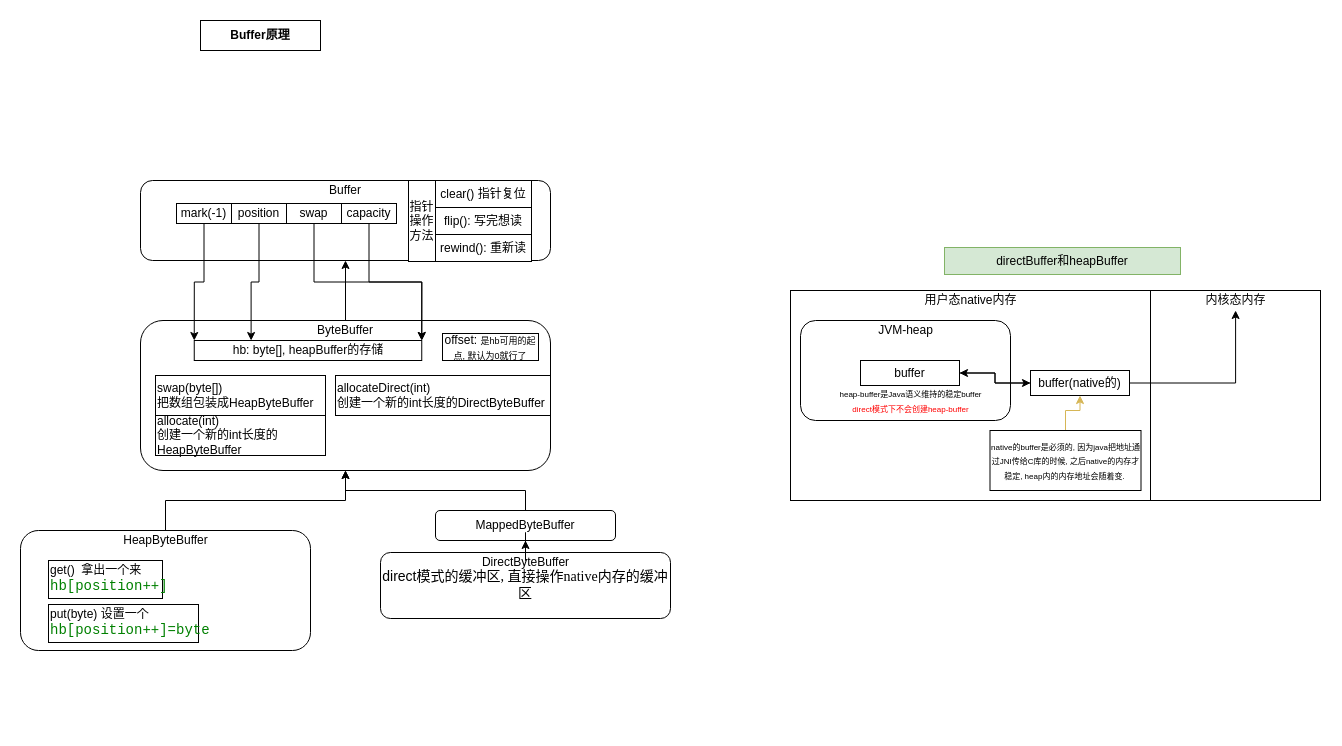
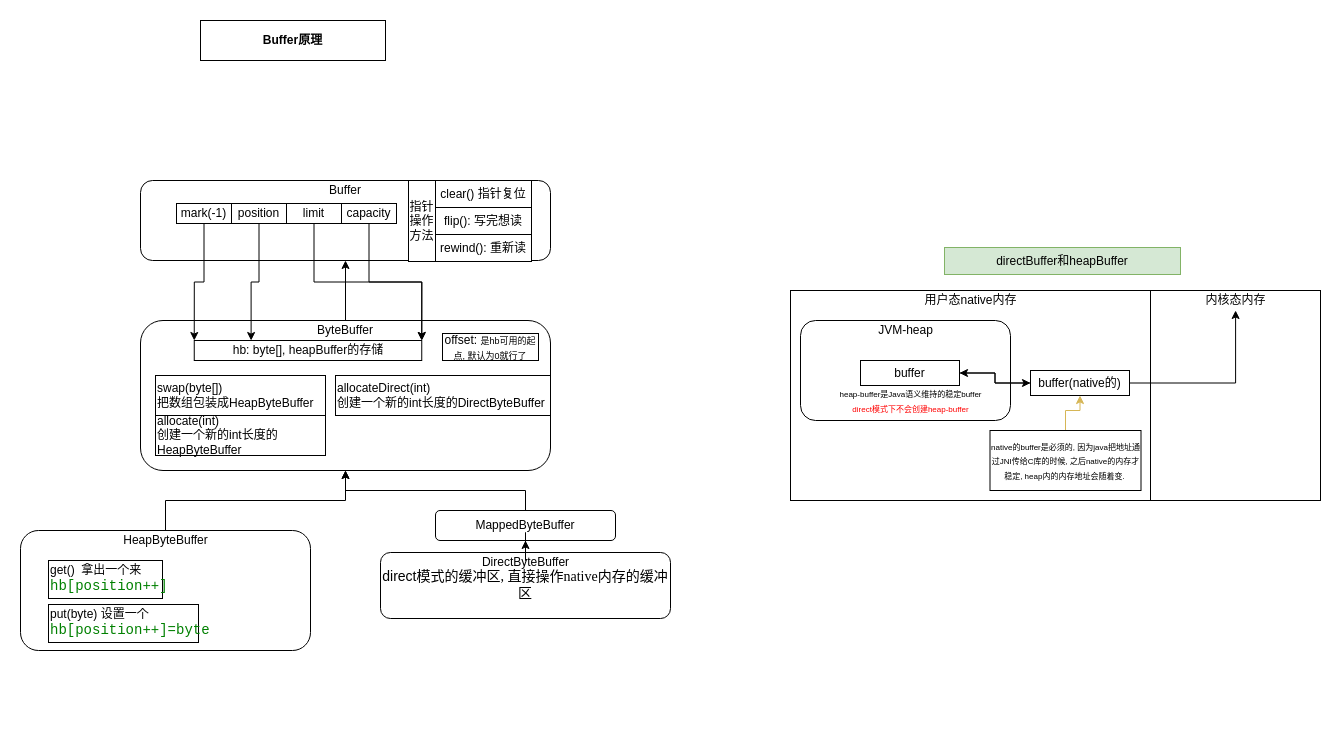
node "Buffer原理": size 120x30 -> 185x40
node "swap": label "swap" -> "limit"
